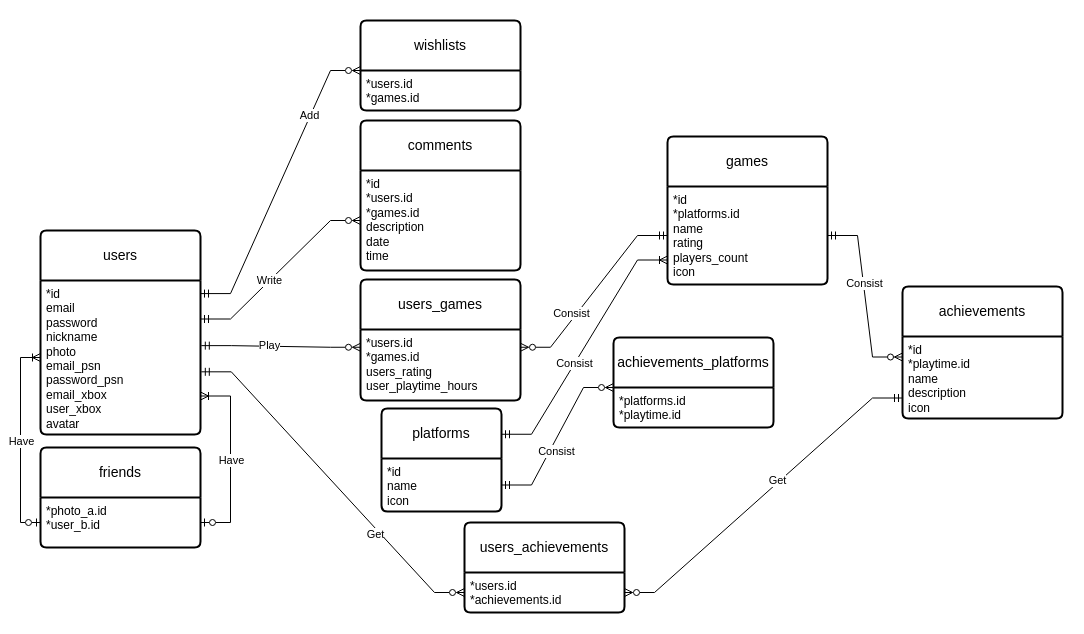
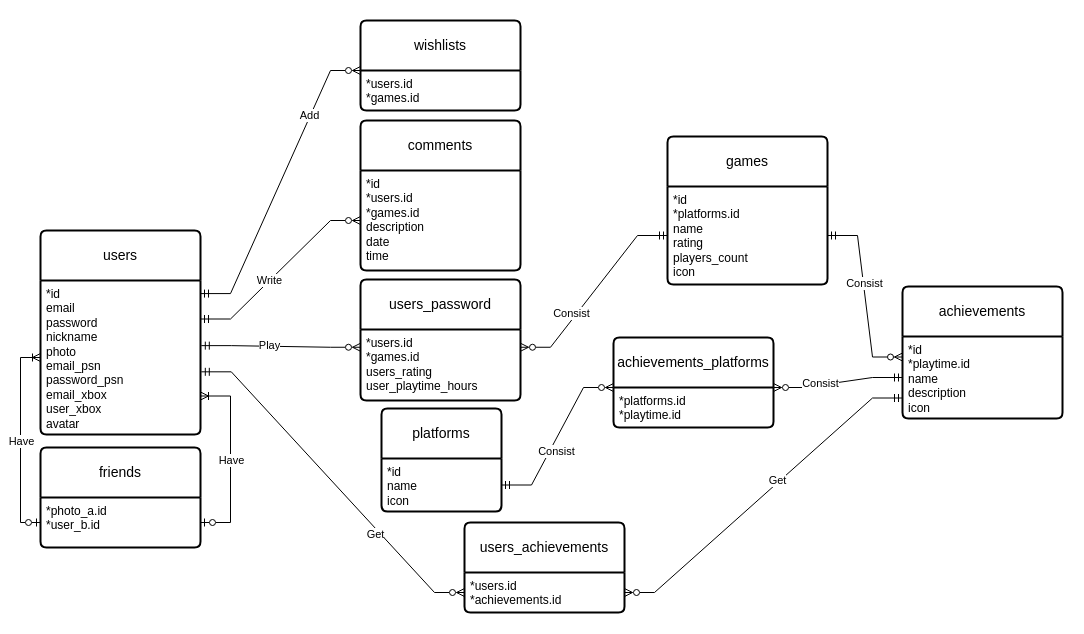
node "users_games": label "users_games" -> "users_password"
edge "*id *platforms.id name rating players_count icon" -- "platforms": removed, label "Consist"
edge "*id *playtime.id name description icon" -- "*platforms.id *playtime.id": added, label "Consist"
